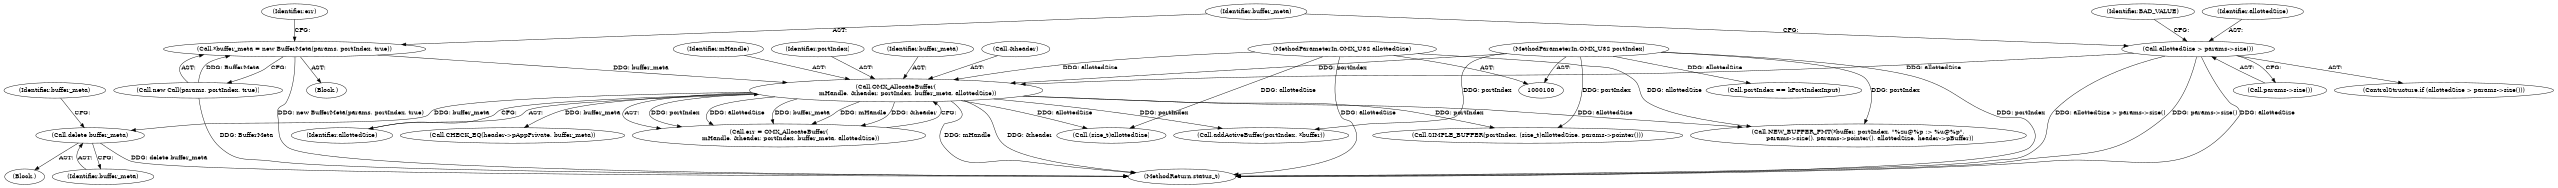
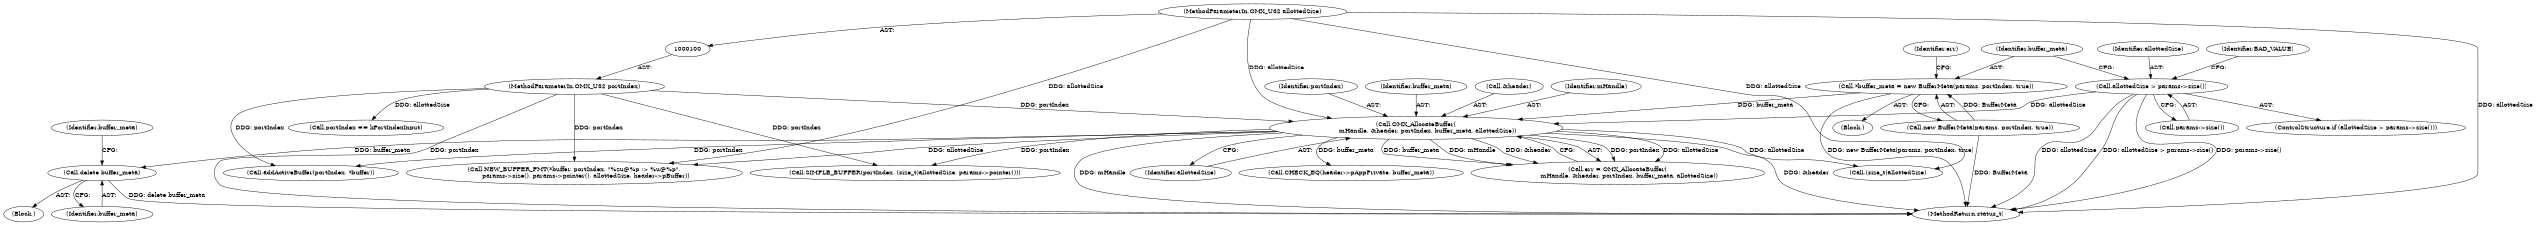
edge "(MethodParameterIn,OMX_U32 portIndex)" -> "1000100": reversed
node "(Call,new Call(params, portIndex, true))": label "(Call,new Call(params, portIndex, true))" -> "(Call,new BufferMeta(params, portIndex, true))"
